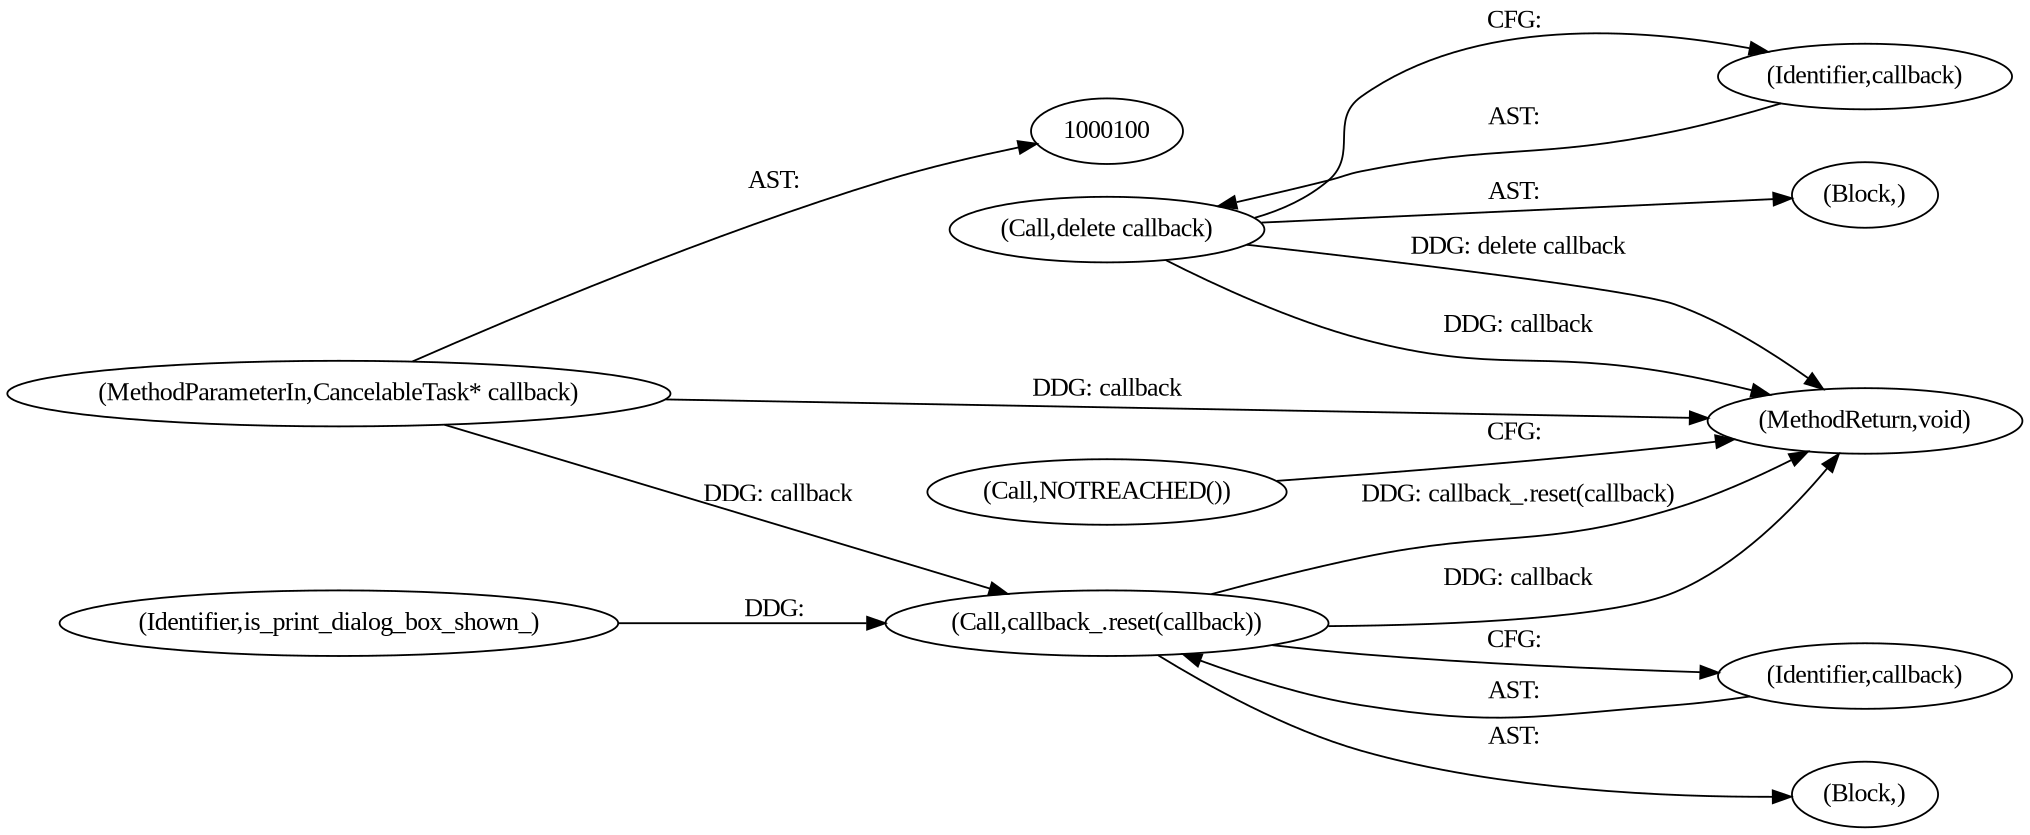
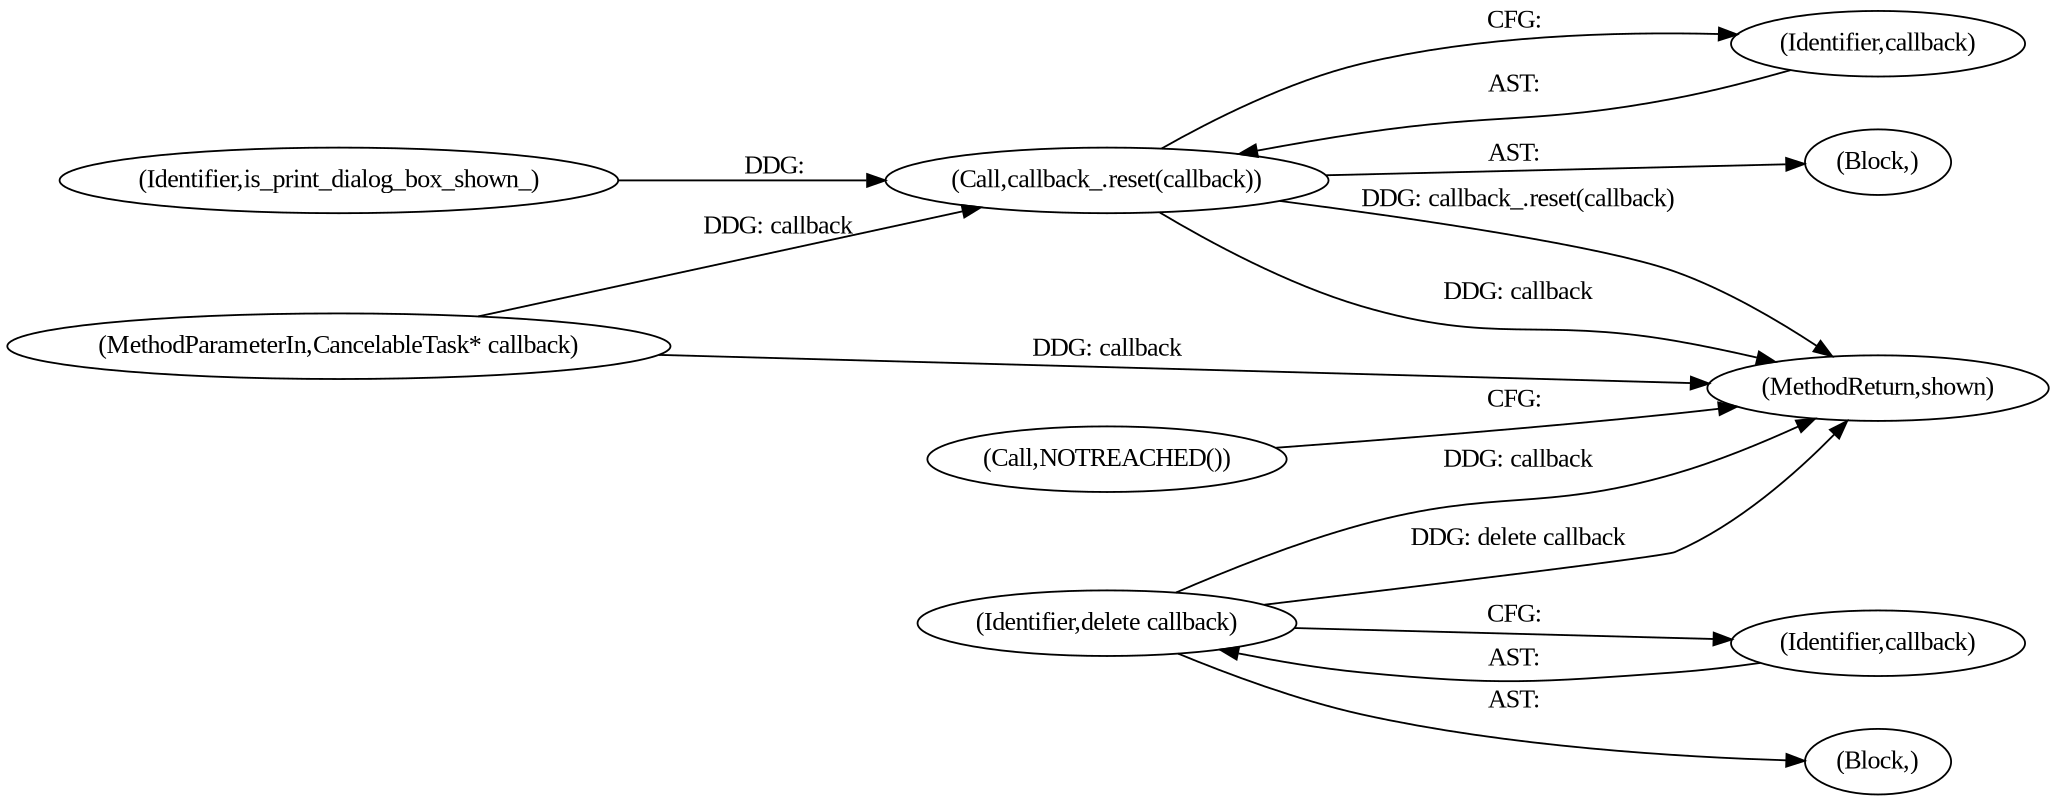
node "1000100": removed
node "(Call,delete callback)": label "(Call,delete callback)" -> "(Identifier,delete callback)"
node "(MethodReturn,void)": label "(MethodReturn,void)" -> "(MethodReturn,shown)"
